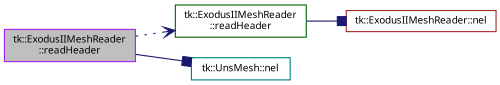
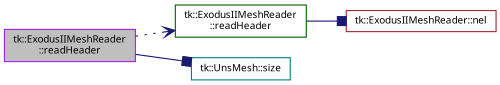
node "tk::UnsMesh::nel": label "tk::UnsMesh::nel" -> "tk::UnsMesh::size"
